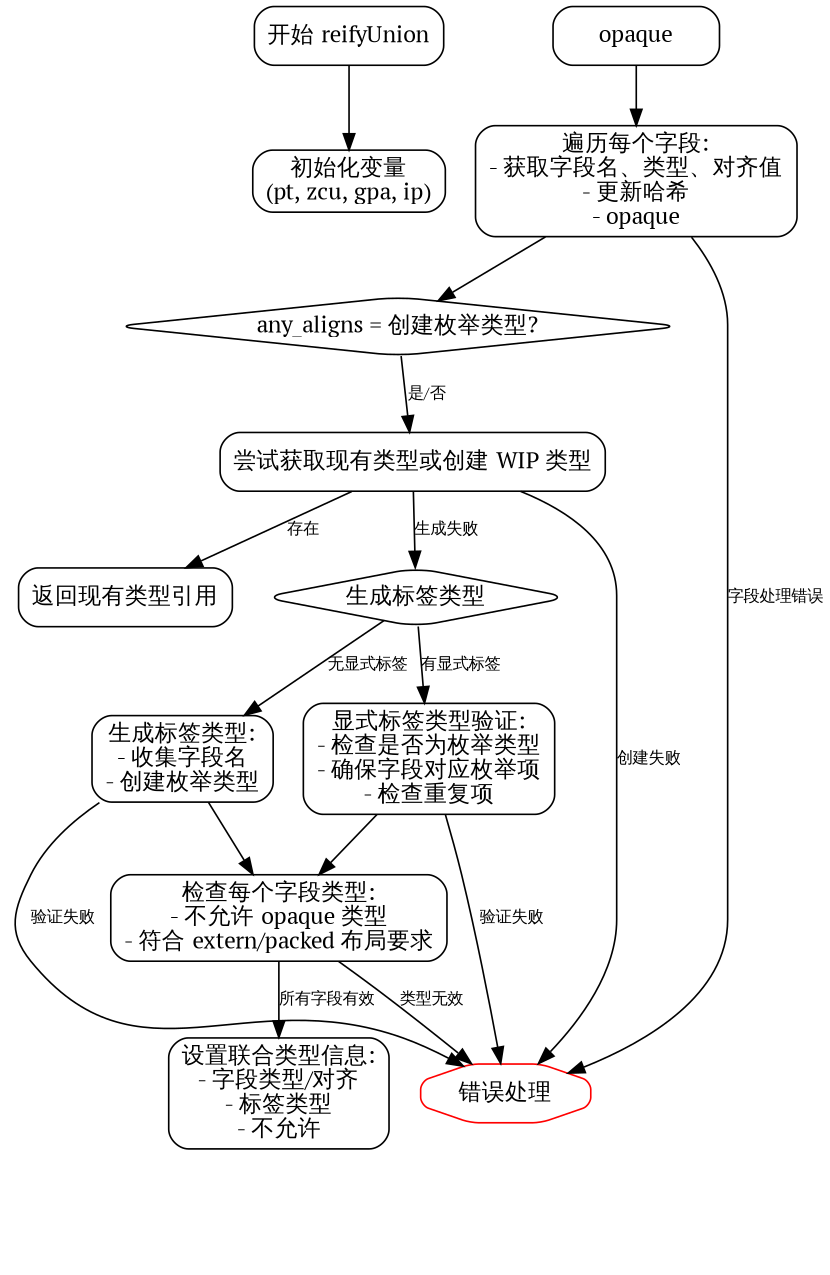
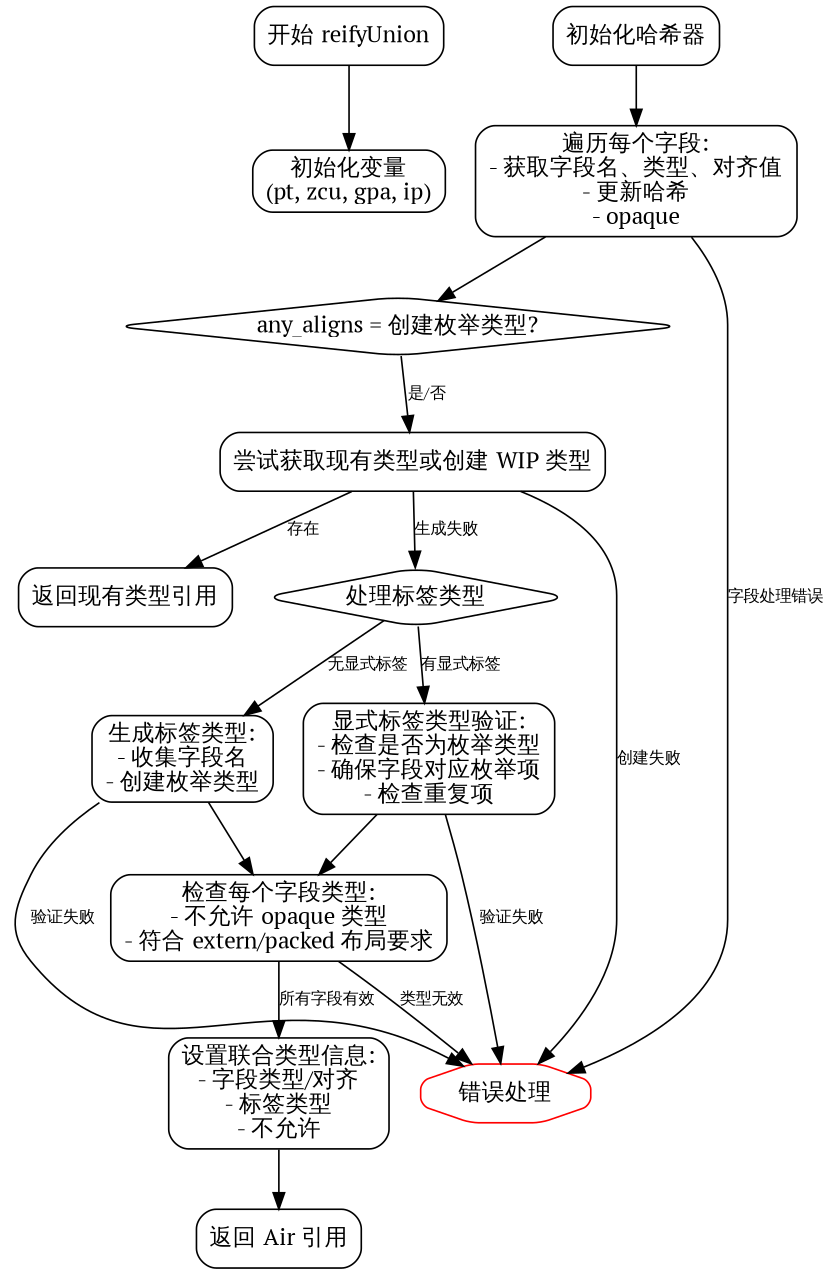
node "opaque": label "opaque" -> "初始化哈希器"
node "生成标签类型": label "生成标签类型" -> "处理标签类型"
node "返回 Air 引用": added
